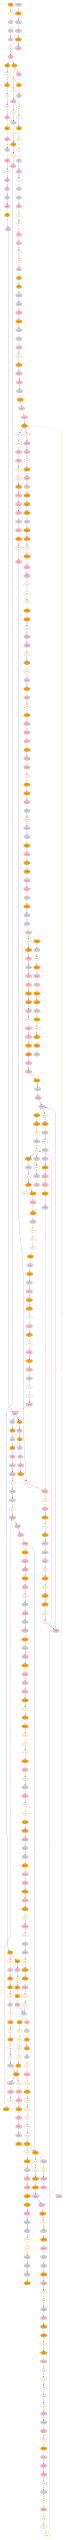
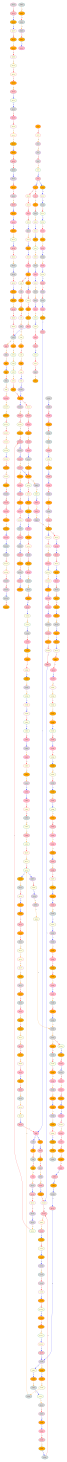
node "S14": fillcolor orange -> lightgrey
node "S97": removed
node "S240": removed
